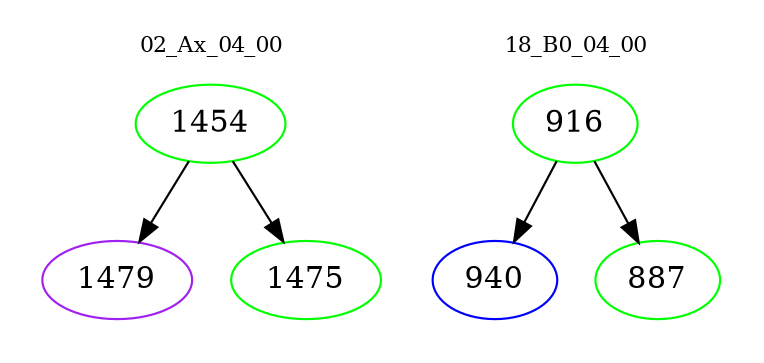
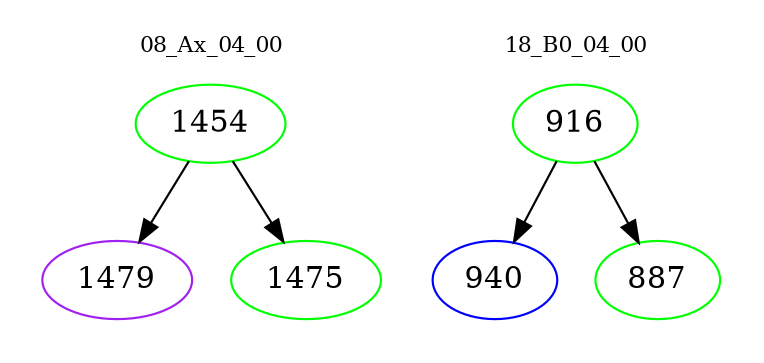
cluster "02_Ax_04_00": label "02_Ax_04_00" -> "08_Ax_04_00"
